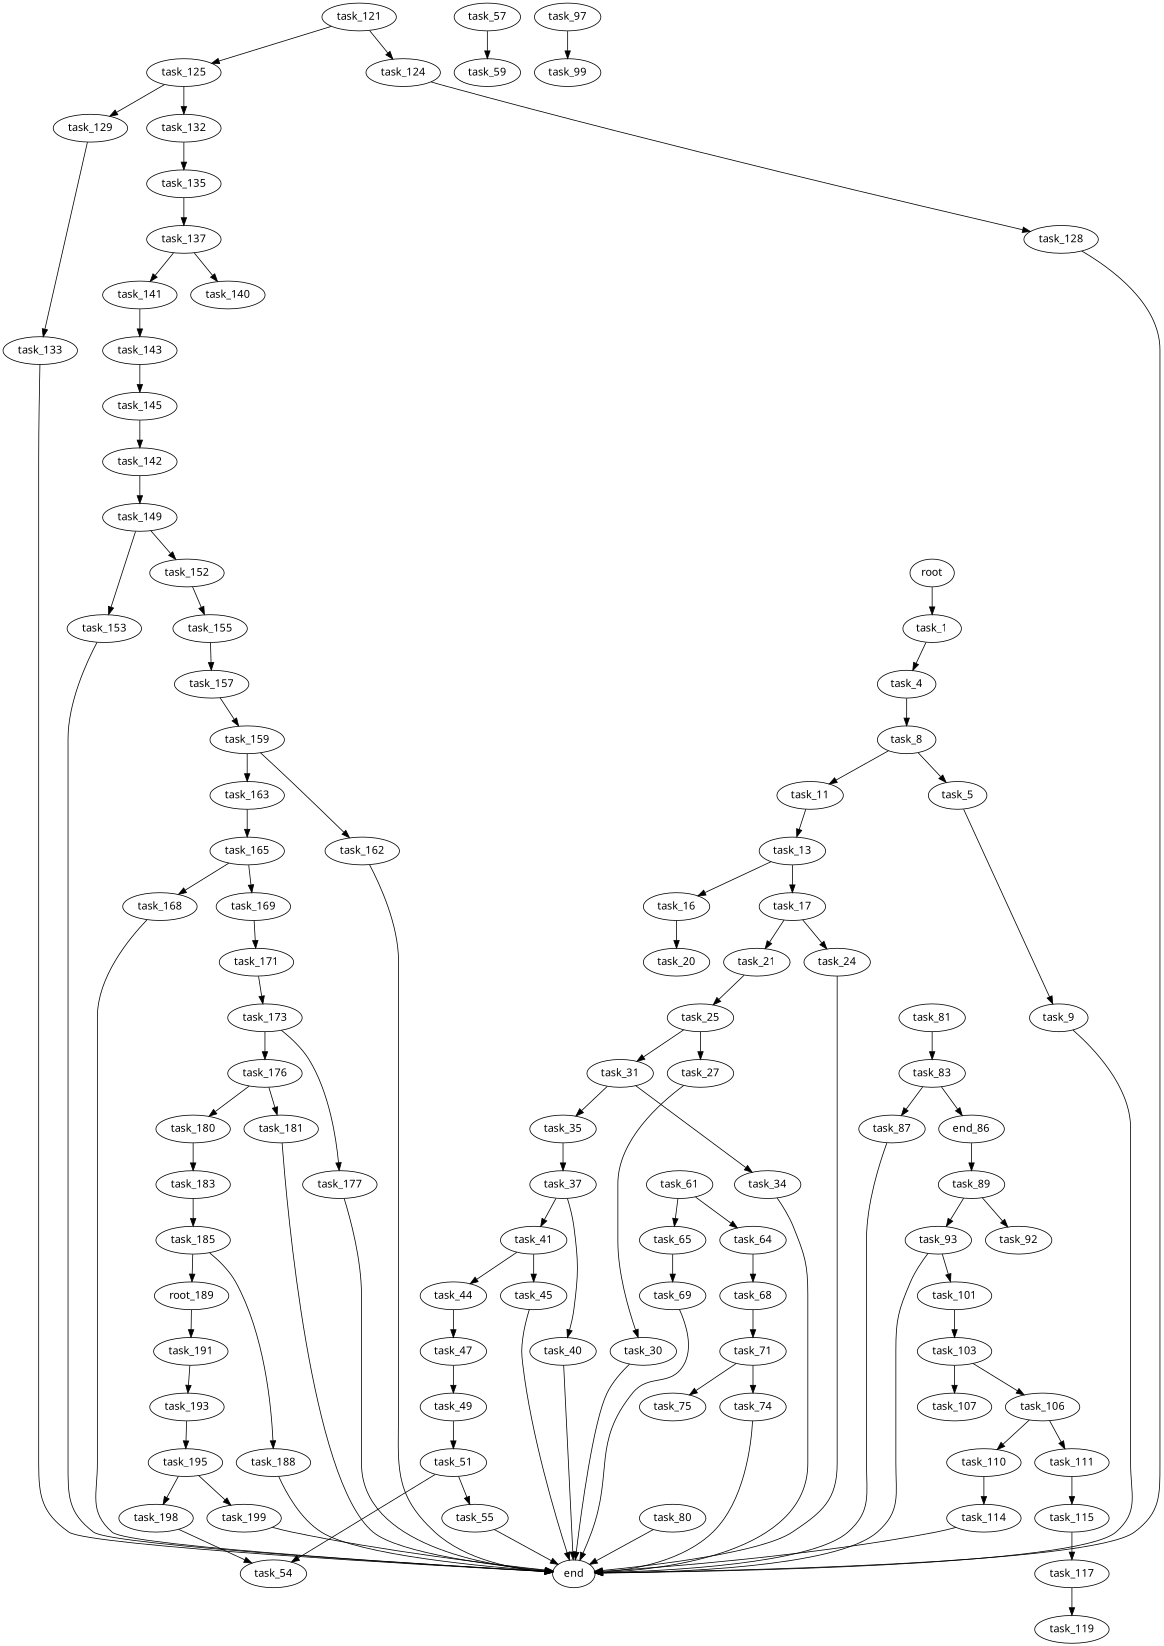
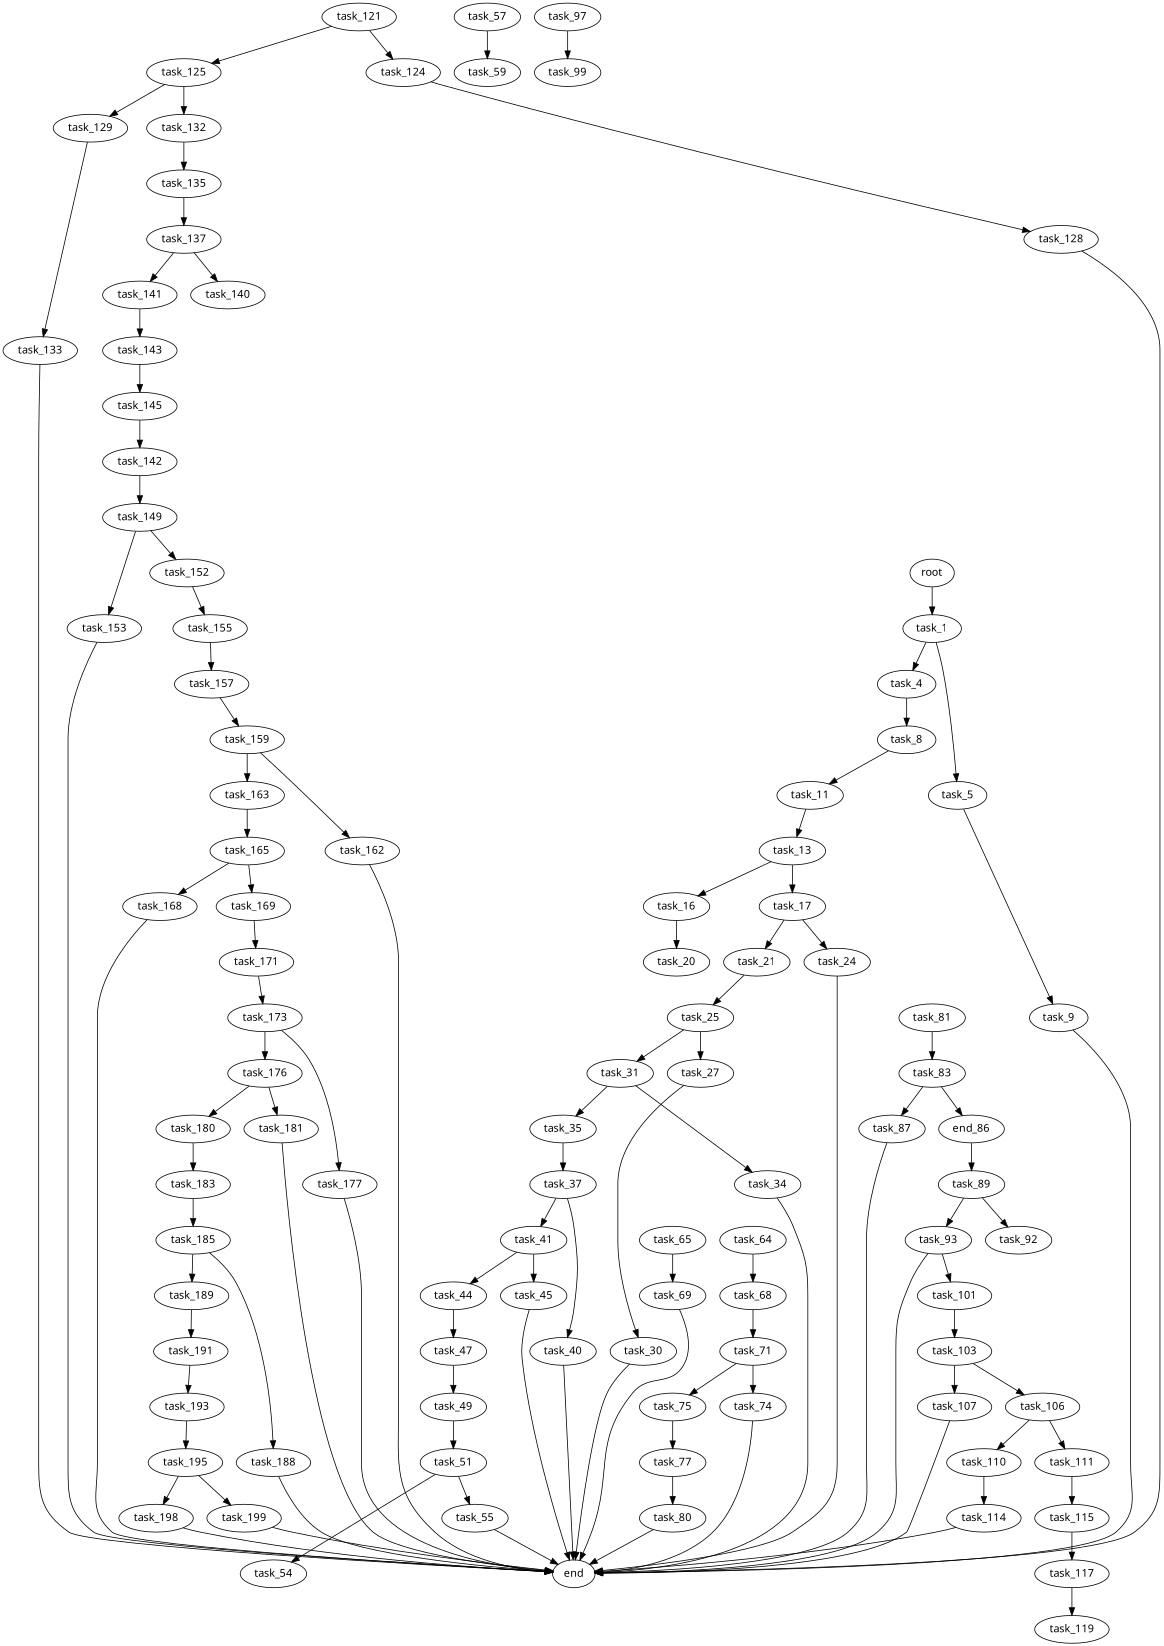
edge "task_8" -> "task_5": now "task_1" -> "task_5"
node "task_61": removed
node "root_189": label "root_189" -> "task_189"
node "task_77": added
edge "task_198" -> "task_54": now "task_198" -> "end"
edge "task_107" -> "end": added
